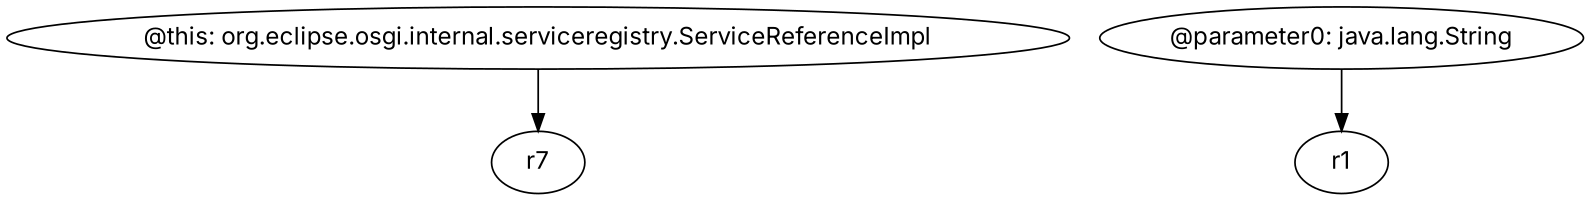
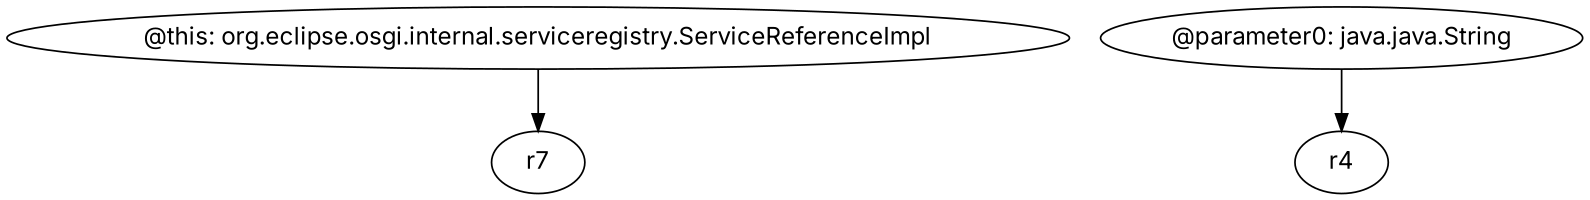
node "@parameter0: java.lang.String": label "@parameter0: java.lang.String" -> "@parameter0: java.java.String"
node "r1": label "r1" -> "r4"
